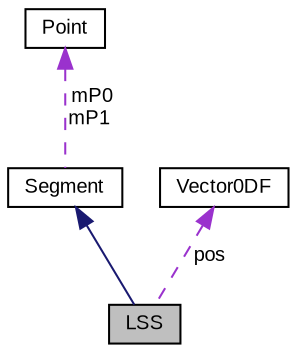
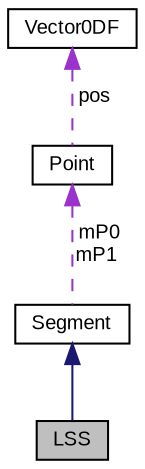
edge "LSS" -> "Vector0DF": now "Point" -> "Vector0DF"
